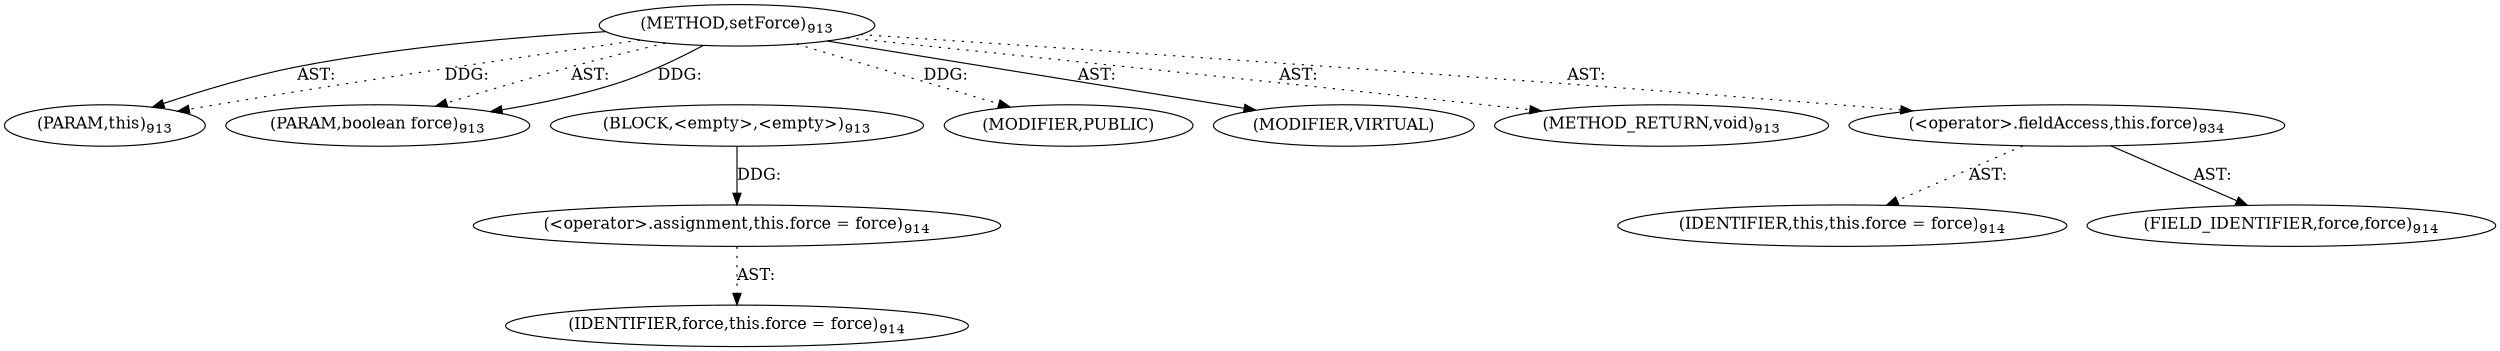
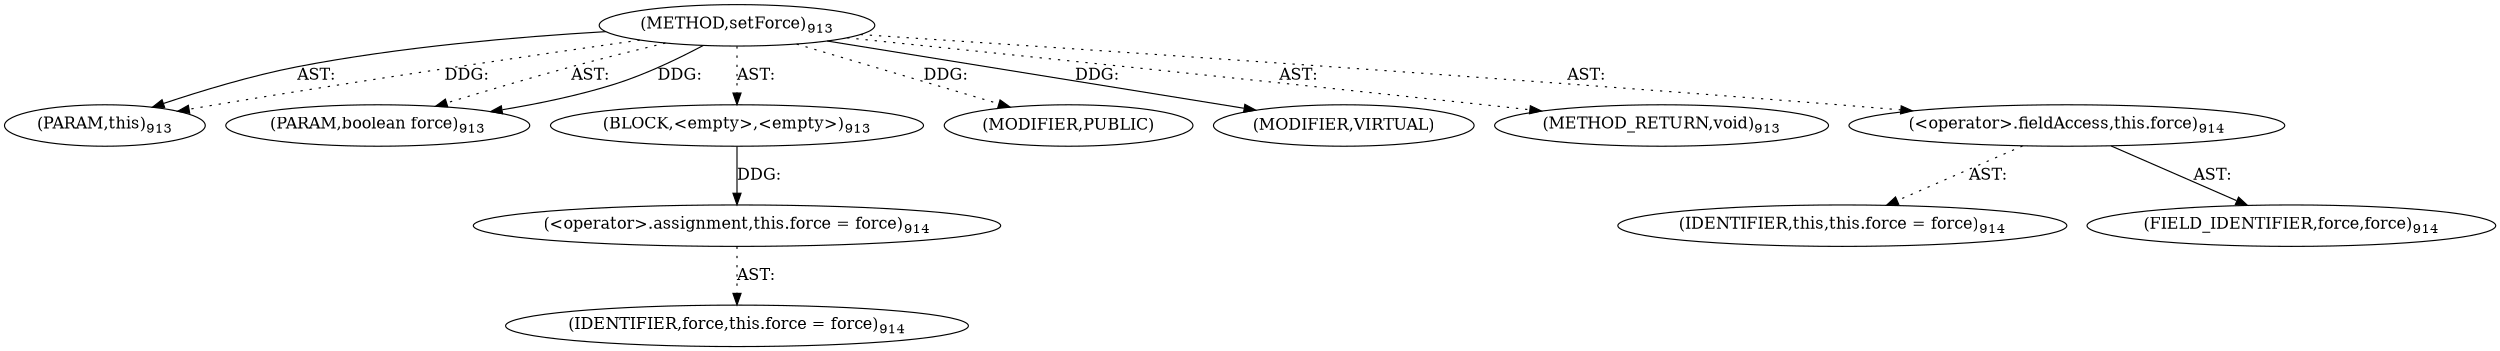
edge "(METHOD,setForce)" -> "(BLOCK,<empty>,<empty>)": added, label "AST:"
edge "(METHOD,setForce)" -> "(MODIFIER,VIRTUAL)": label "AST: " -> "DDG: "
node "(<operator>.fieldAccess,this.force)": text "934" -> "914"
